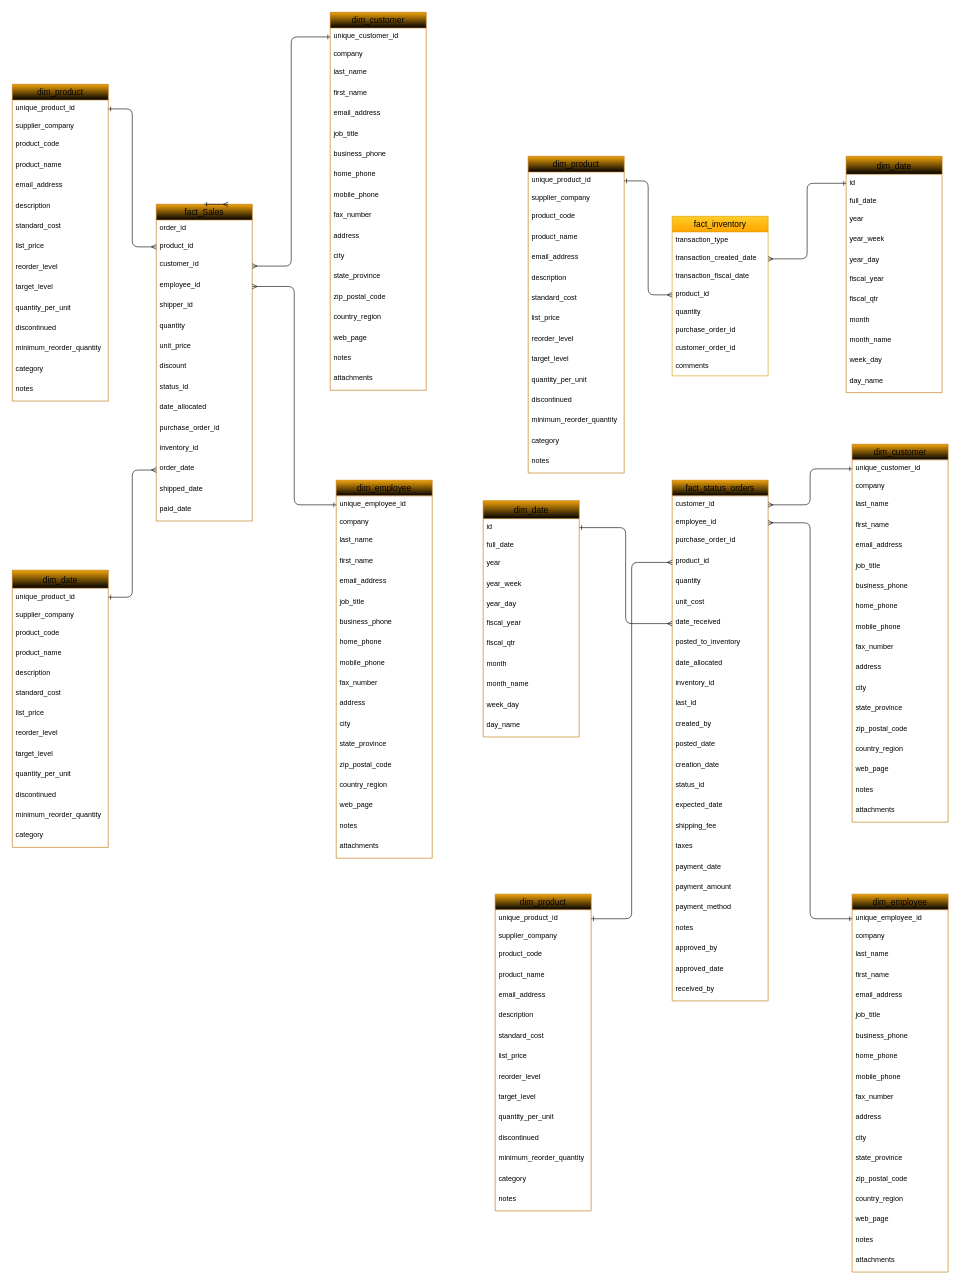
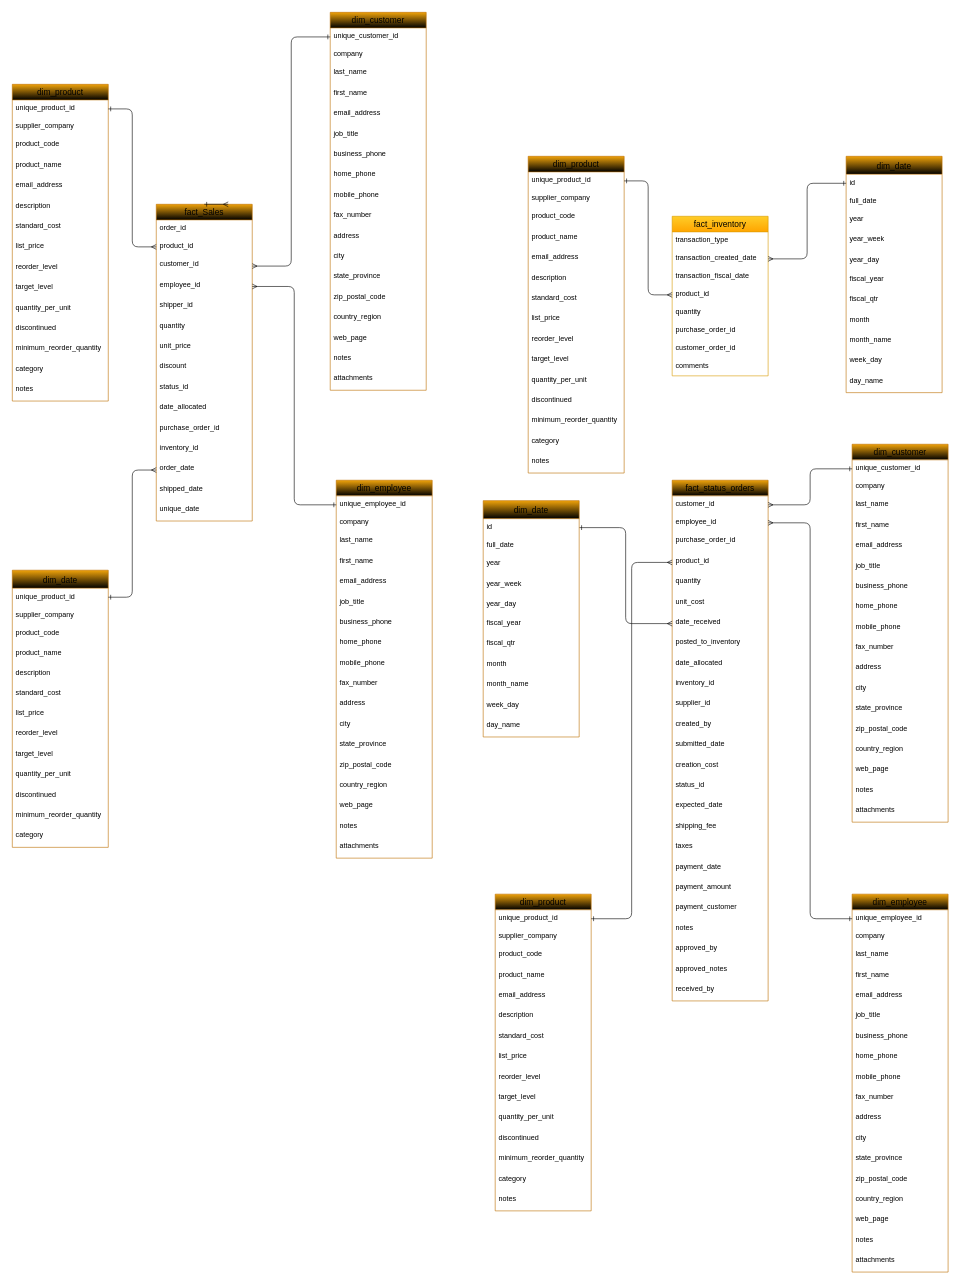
node "paid_date": label "paid_date" -> "unique_date"
node "last_id": label "last_id" -> "supplier_id"
node "posted_date": label "posted_date" -> "submitted_date"
node "creation_date": label "creation_date" -> "creation_cost"
node "payment_method": label "payment_method" -> "payment_customer"
node "approved_date": label "approved_date" -> "approved_notes"
